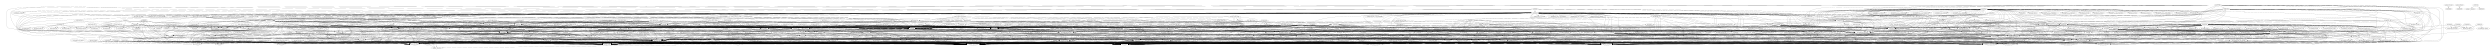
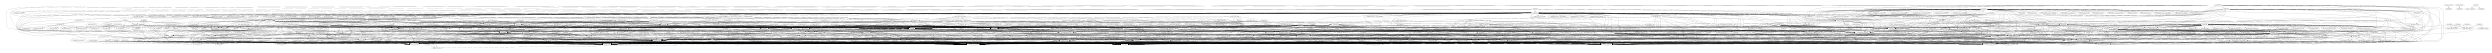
node "sym.imp.krb5_sname_match": removed
